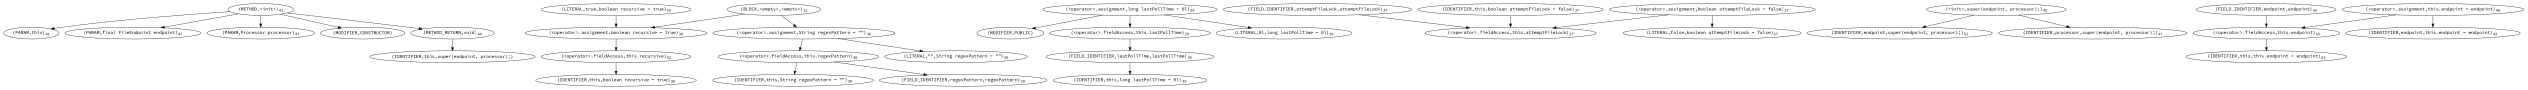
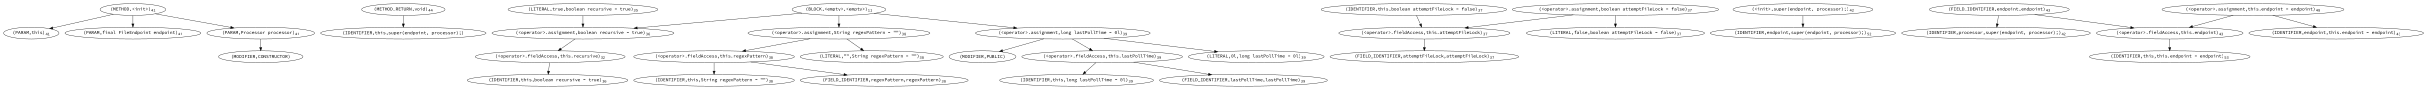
edge "(METHOD,<init>)" -> "(MODIFIER,CONSTRUCTOR)": now "(PARAM,Processor processor)" -> "(MODIFIER,CONSTRUCTOR)"
edge "(METHOD,<init>)" -> "(METHOD_RETURN,void)": removed
edge "(BLOCK,<empty>,<empty>)" -> "(<operator>.assignment,long lastPollTime = 0l)": added
edge "(FIELD_IDENTIFIER,attemptFileLock,attemptFileLock)" -> "(<operator>.fieldAccess,this.attemptFileLock)": reversed
edge "(<init>,super(endpoint, processor);)" -> "(IDENTIFIER,processor,super(endpoint, processor);)": now "(FIELD_IDENTIFIER,endpoint,endpoint)" -> "(IDENTIFIER,processor,super(endpoint, processor);)"
edge "(FIELD_IDENTIFIER,lastPollTime,lastPollTime)" -> "(IDENTIFIER,this,long lastPollTime = 0l)": now "(<operator>.fieldAccess,this.lastPollTime)" -> "(IDENTIFIER,this,long lastPollTime = 0l)"
